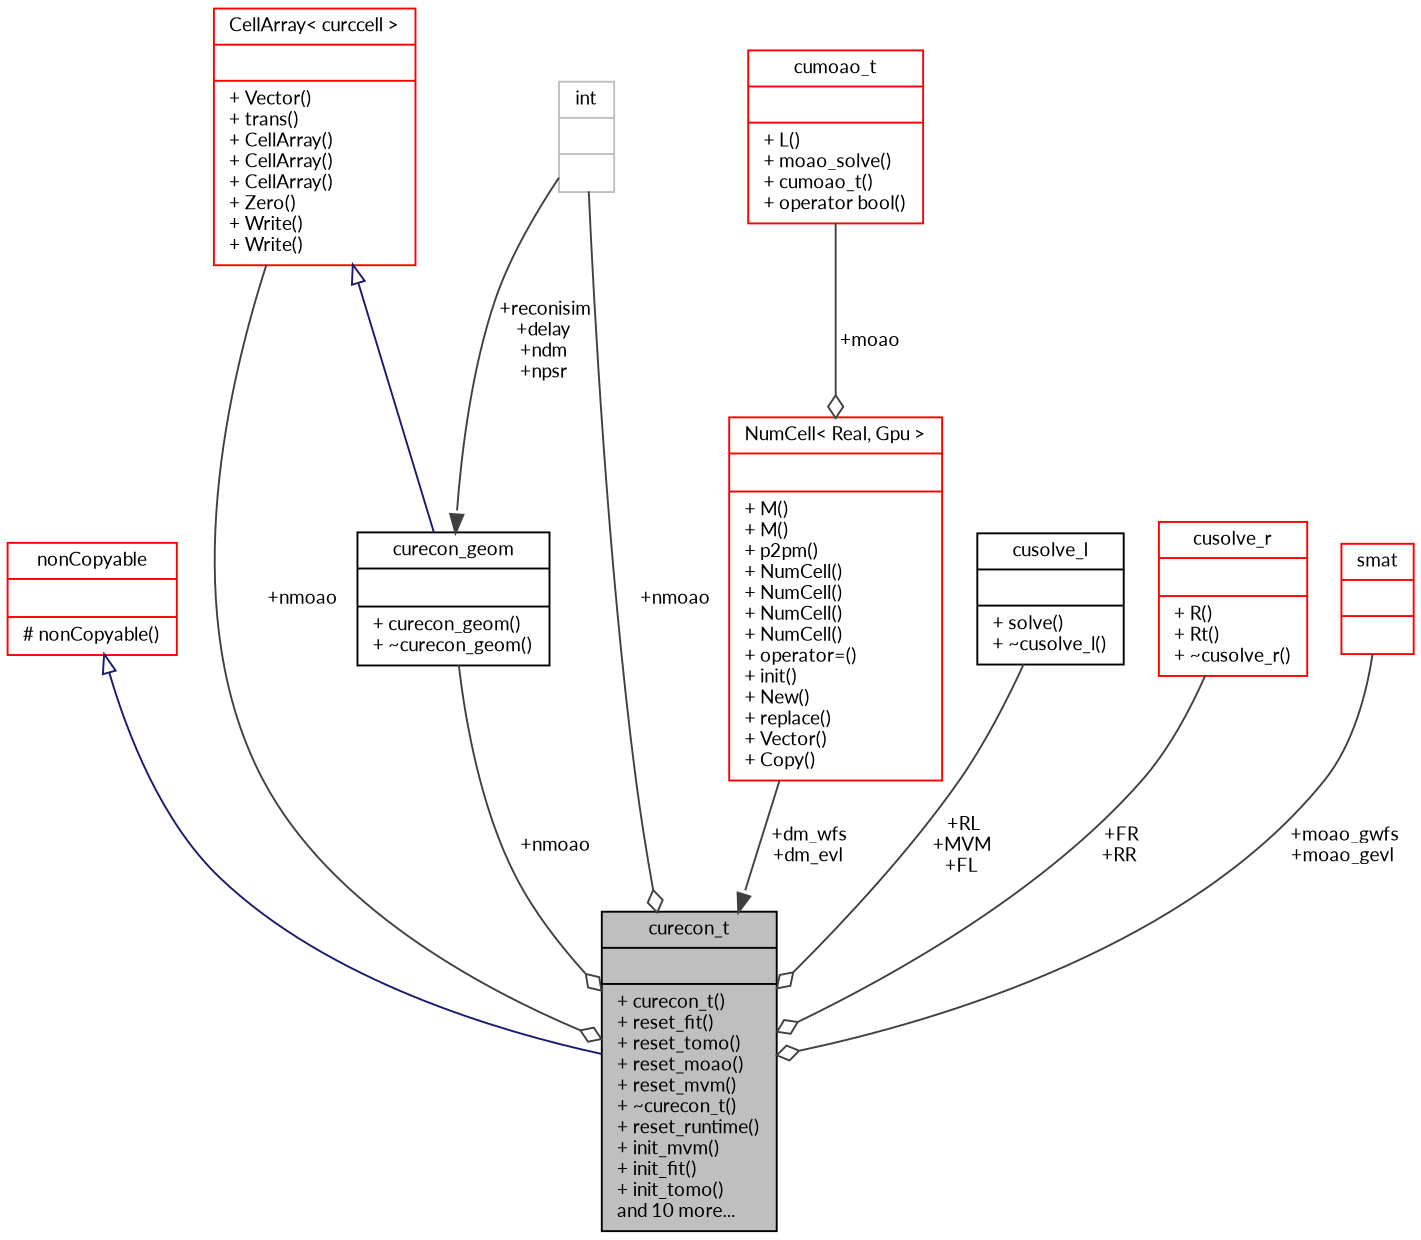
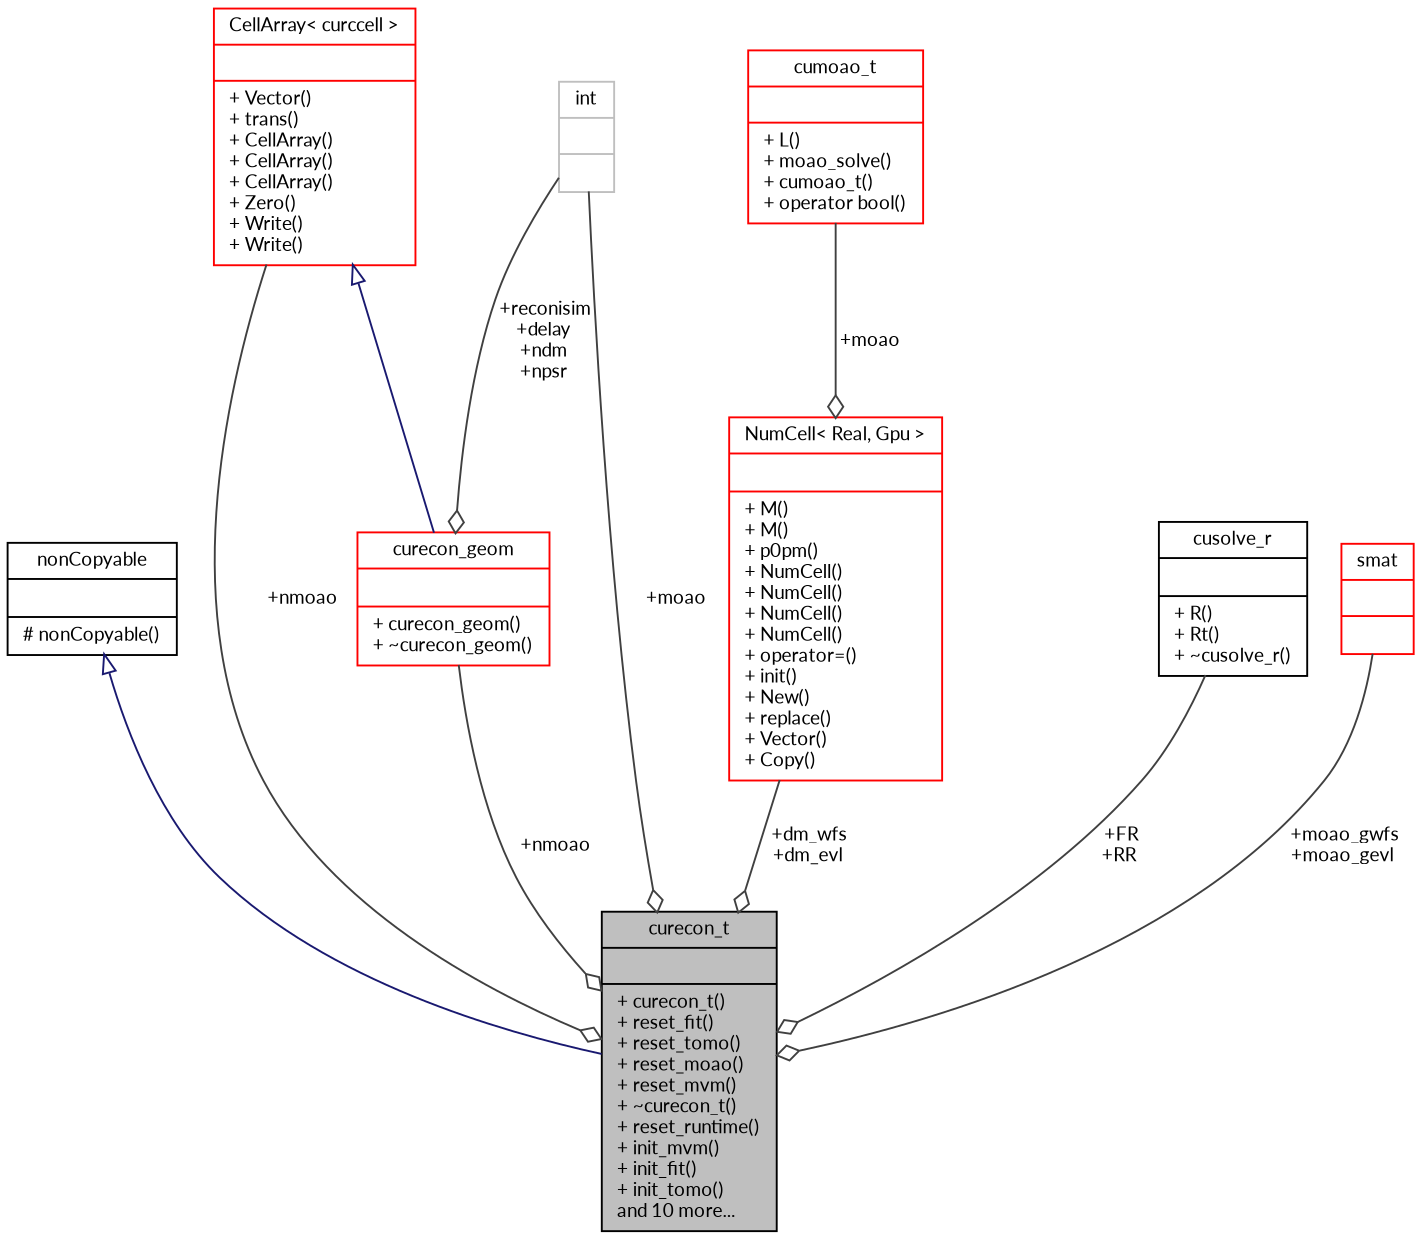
edge "int" -> "curecon_geom": arrowhead normal -> odiamond
node "NumCell< Real, Gpu >": text "+ p2pm()" -> "+ p0pm()"
node "nonCopyable": color red -> black
node "curecon_geom": color black -> red
edge "int" -> "curecon_t": label " +nmoao" -> " +moao"
node "cusolve_l": removed
node "cusolve_r": color red -> black
edge "NumCell< Real, Gpu >" -> "curecon_t": arrowhead normal -> odiamond
